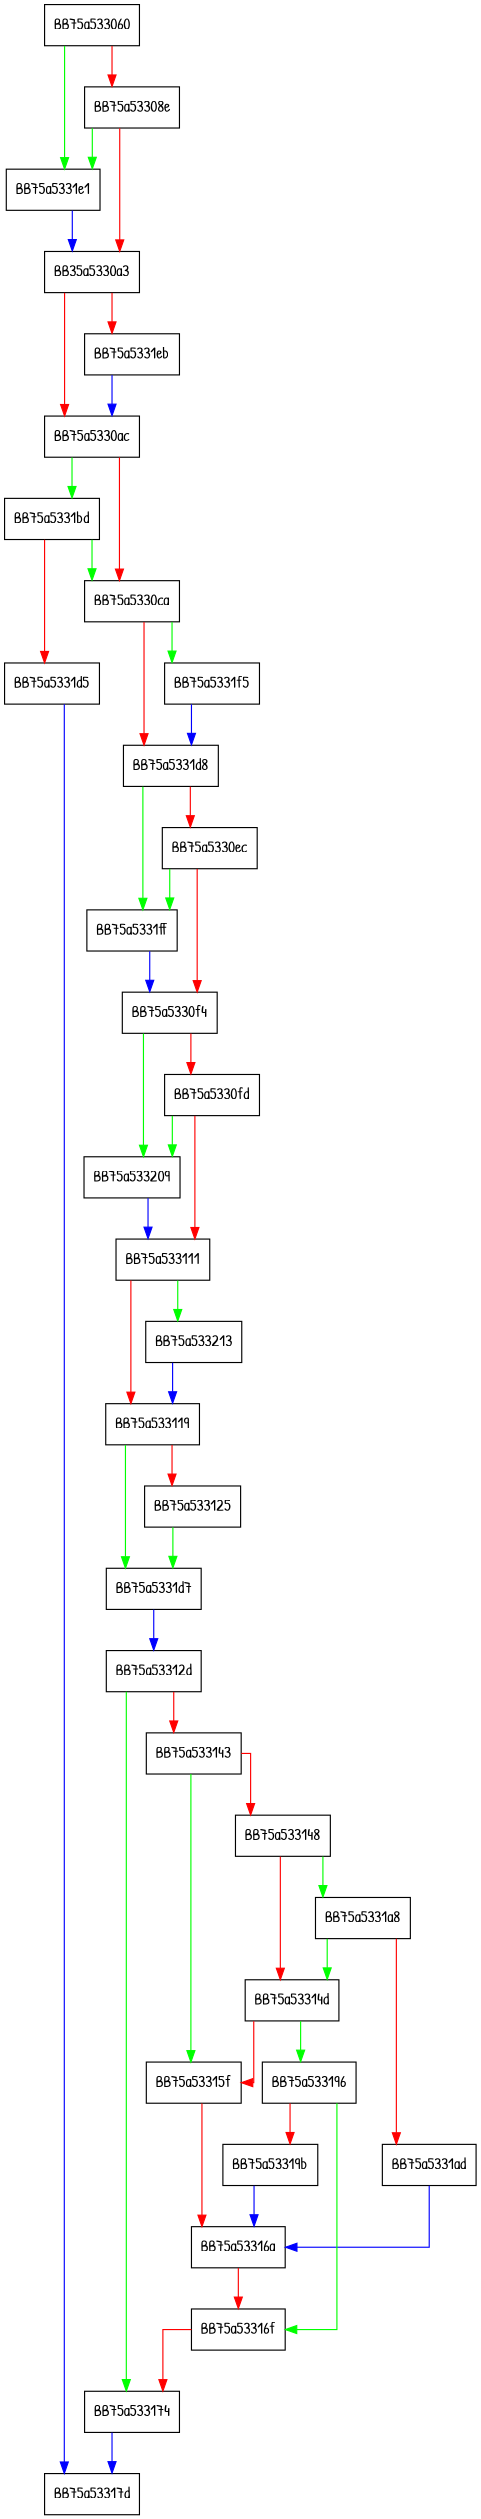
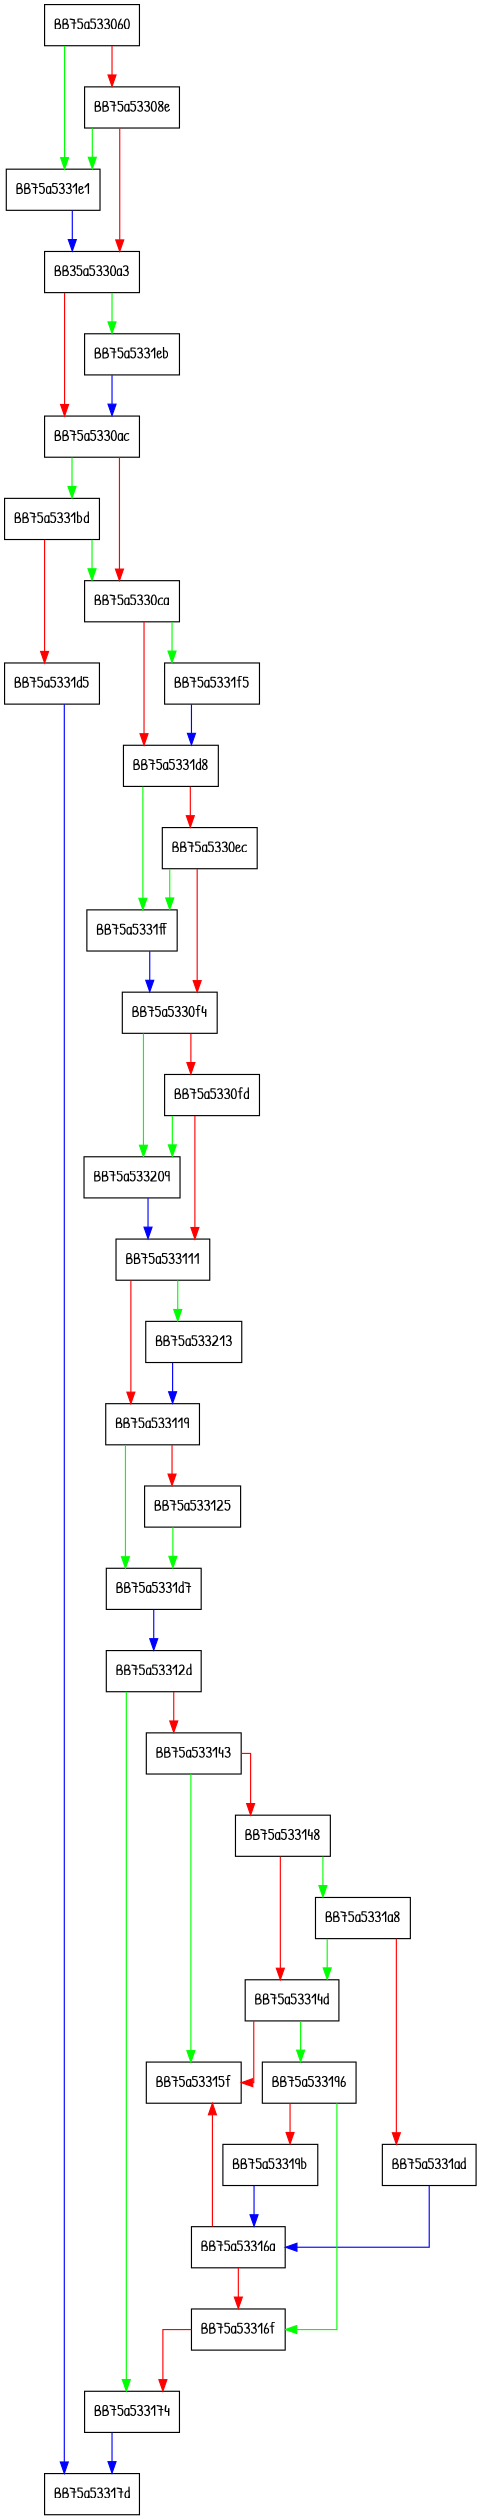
edge "BB35a5330a3" -> "BB75a5331eb": color red -> green
edge "BB75a53315f" -> "BB75a53316a": reversed
